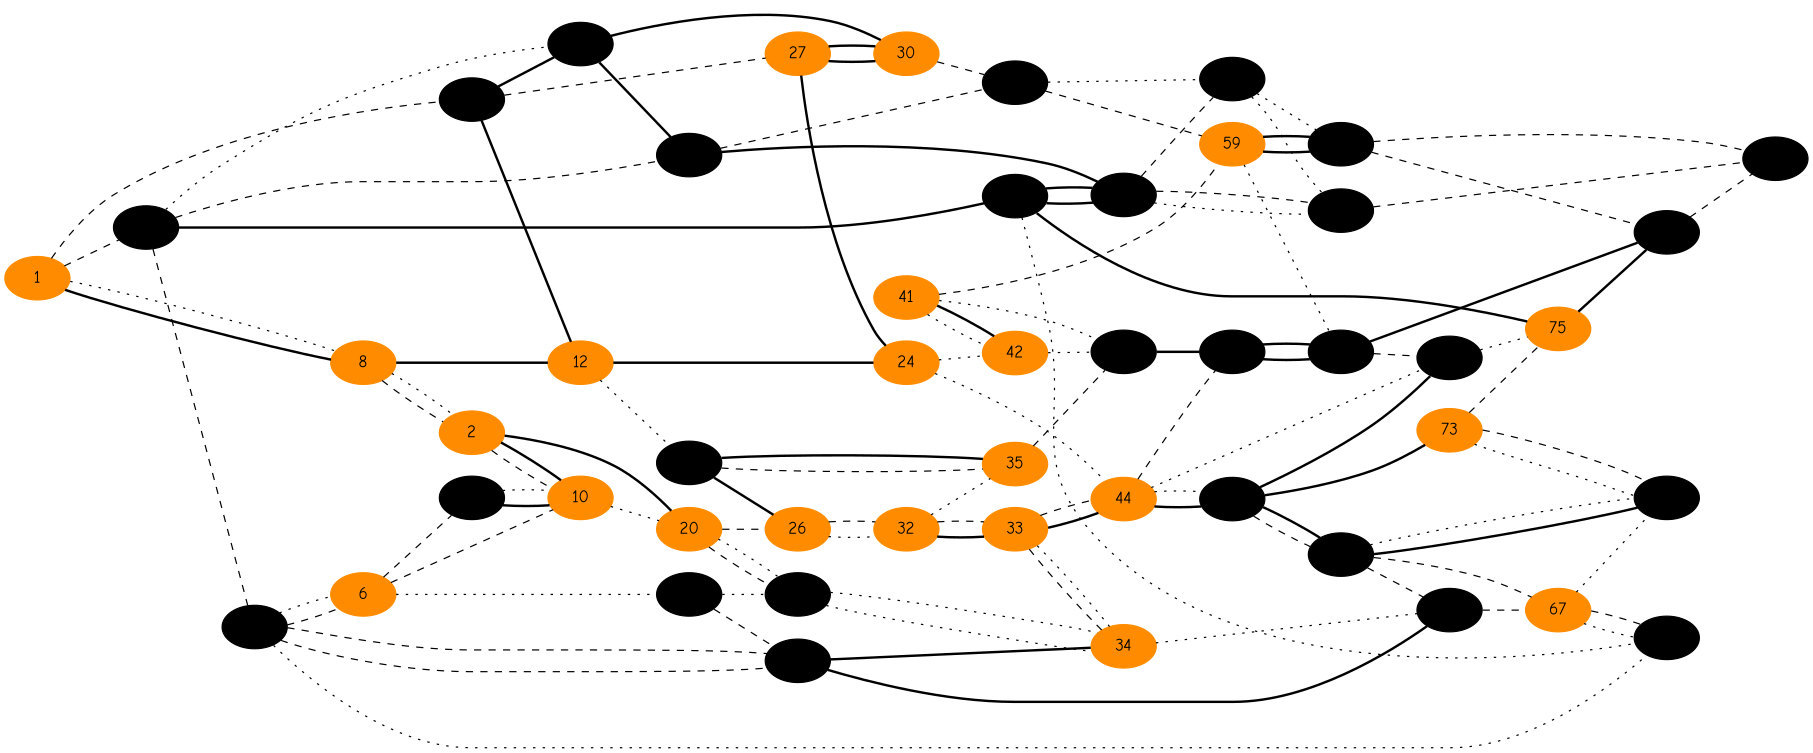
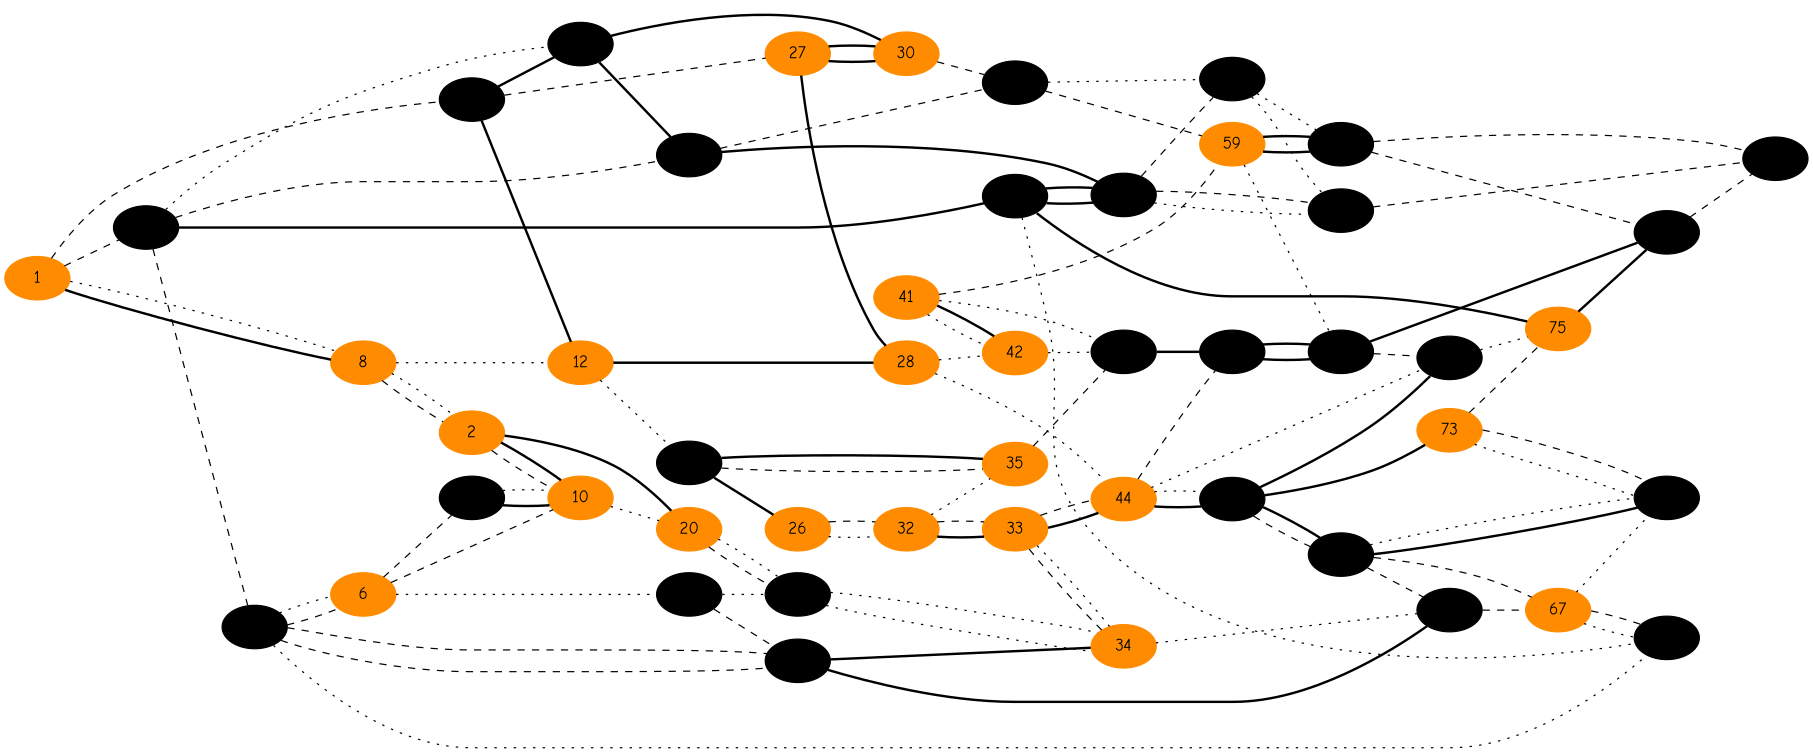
edge "8" -- "12": style bold -> dotted
node "24": label "24" -> "28"
edge "20" -- "26": removed
